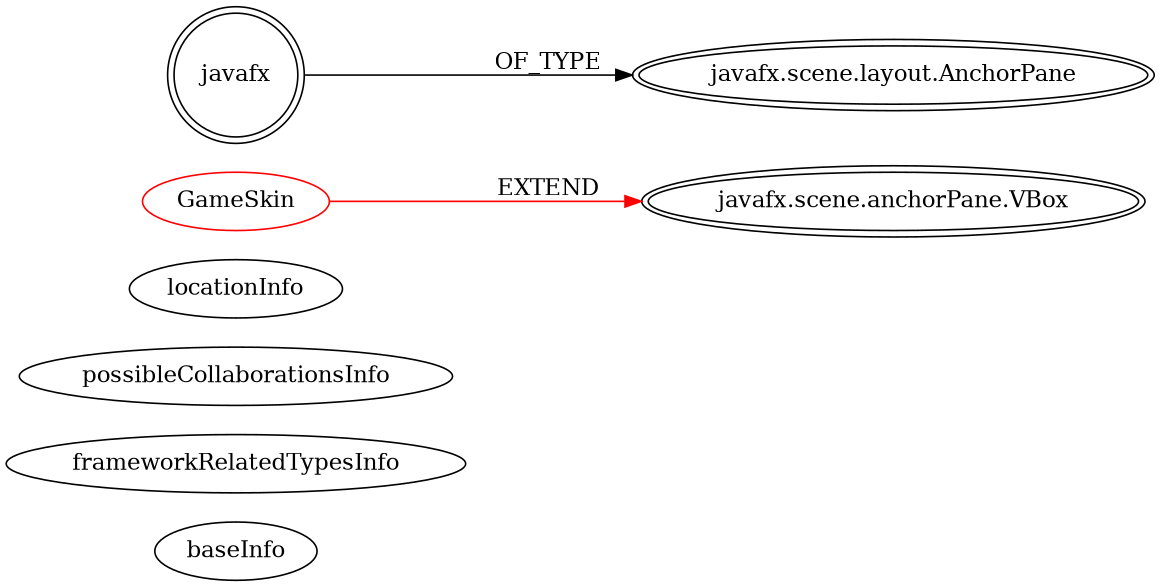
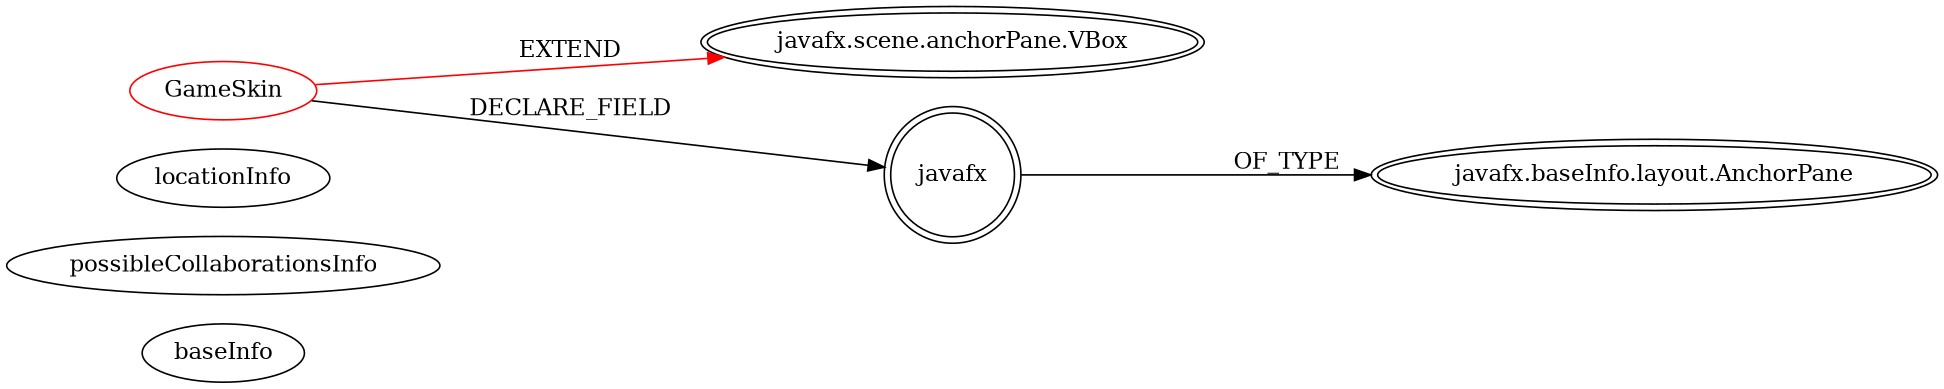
node "javafx.scene.layout.AnchorPane": label "javafx.scene.layout.AnchorPane" -> "javafx.baseInfo.layout.AnchorPane"
edge "GameSkin" -> "javafx": added, label "DECLARE_FIELD"
node "frameworkRelatedTypesInfo": removed
